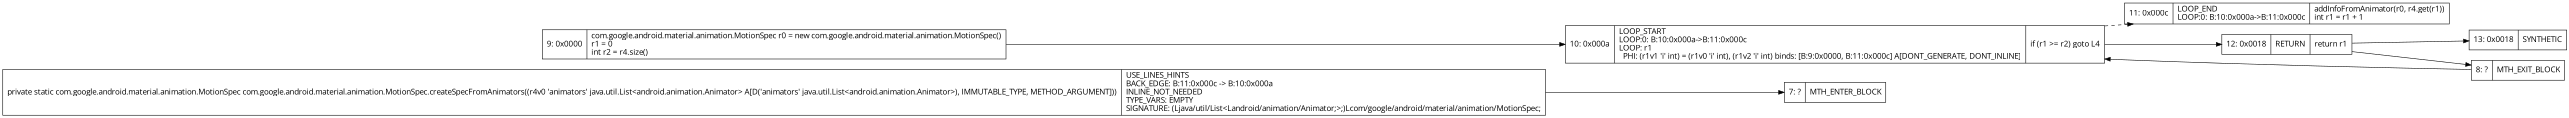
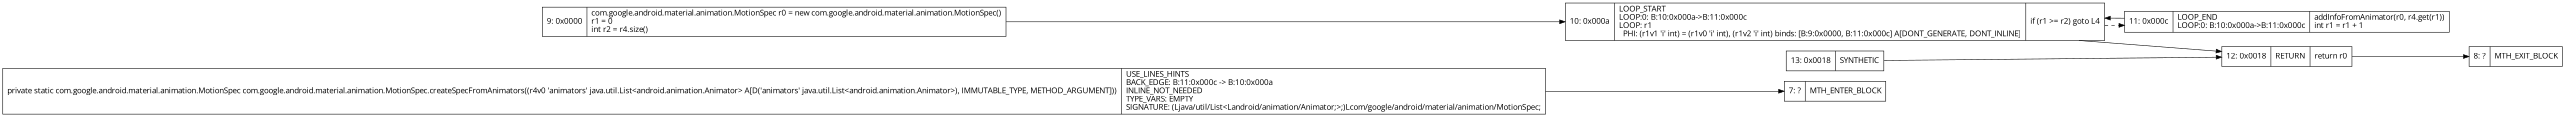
edge "12: 0x0018" -> "13: 0x0018": reversed
node "12: 0x0018": text "return r1" -> "return r0"
edge "8: ?" -> "10: 0x000a": now "11: 0x000c" -> "10: 0x000a"
